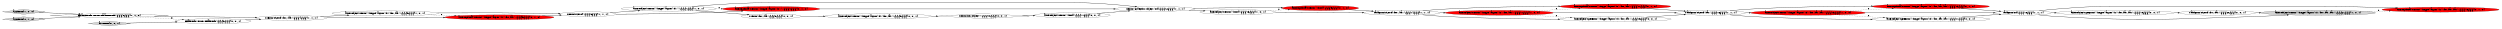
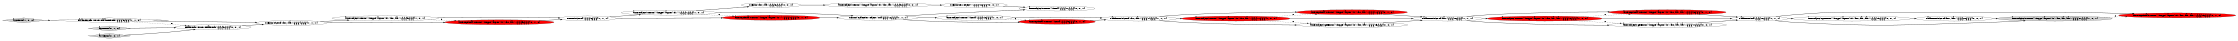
edge "assertObject(t._enum()).isNull()@@@11@@@['0', '0', '1']" -> "t._enum((Collection<Object>)null)@@@12@@@['1', '1', '1']": reversed
node "t._enum(new Object(((()@@@10@@@['0', '0', '1']": shape diamond -> ellipse
edge "a22_enum['0', '1', '0']" -> "ParameterInfo t = new ParameterInfo()@@@3@@@['1', '1', '0']": now "a22_enum['0', '1', '0']" -> "HeaderInfo t = new HeaderInfo()@@@3@@@['0', '0', '1']"
